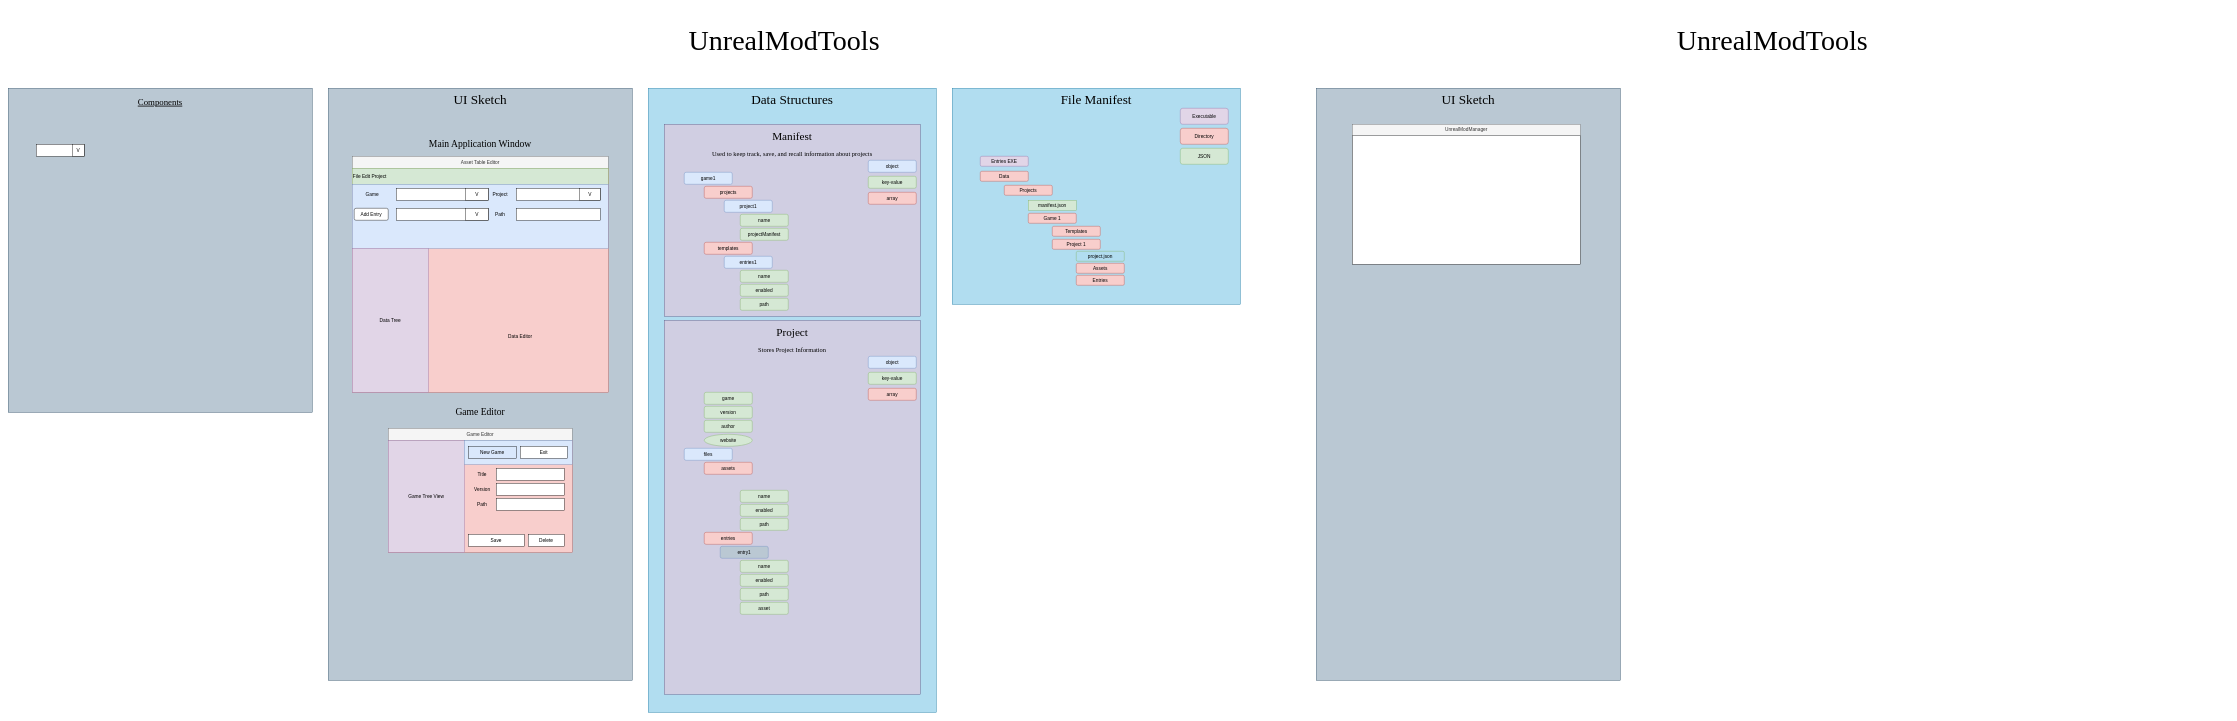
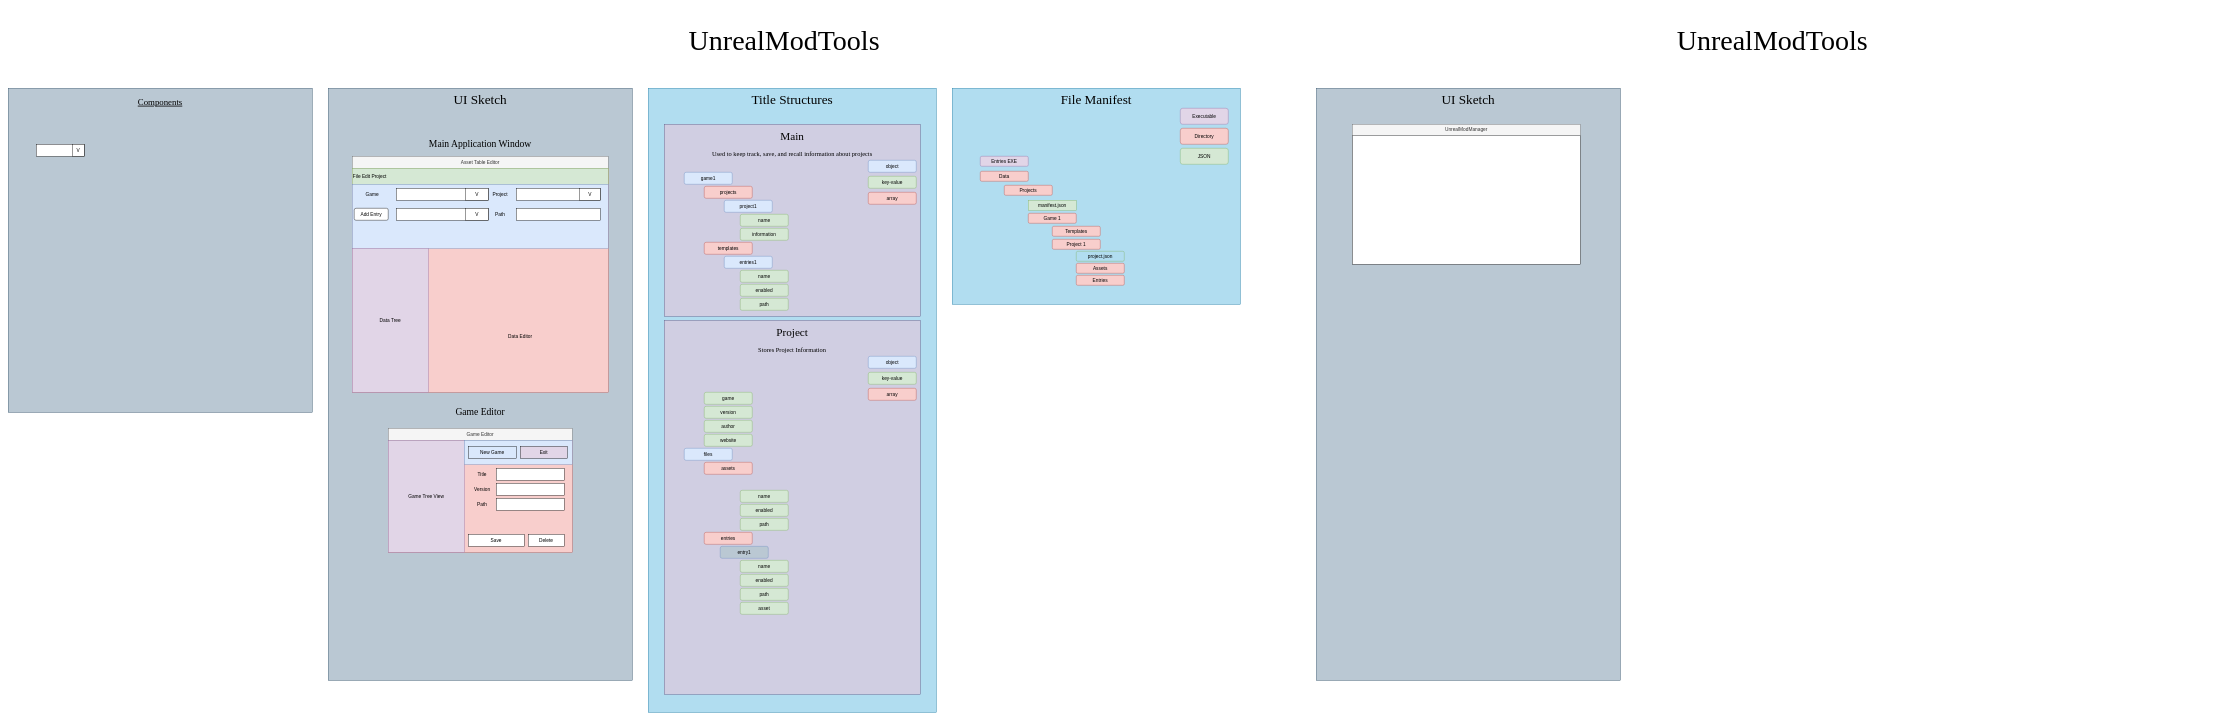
node "Data Structures": label "Data Structures" -> "Title Structures"
node "Manifest": label "Manifest" -> "Main"
node "projectManifest": label "projectManifest" -> "information"
node "website": shape ellipse -> rounded rectangle
node "Exit": fillcolor #ffffff -> #e1d5e7
